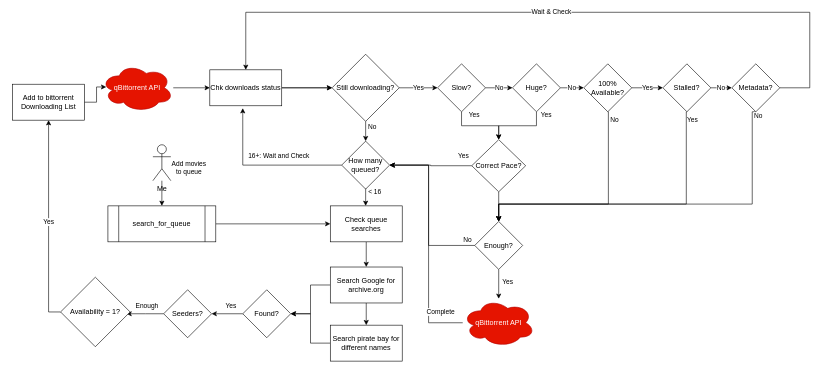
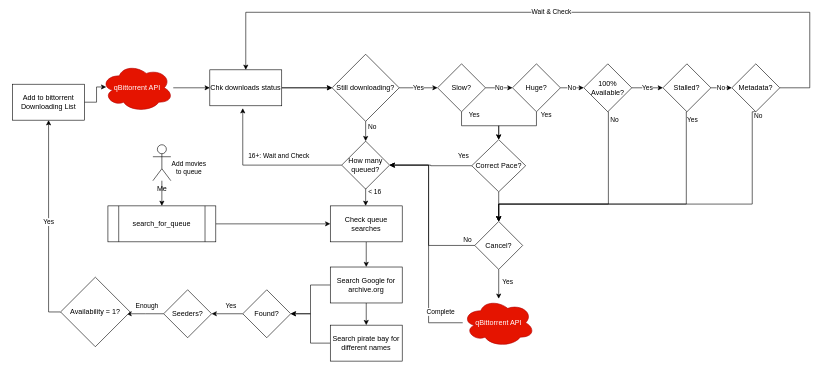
node "Enough?": label "Enough?" -> "Cancel?"
